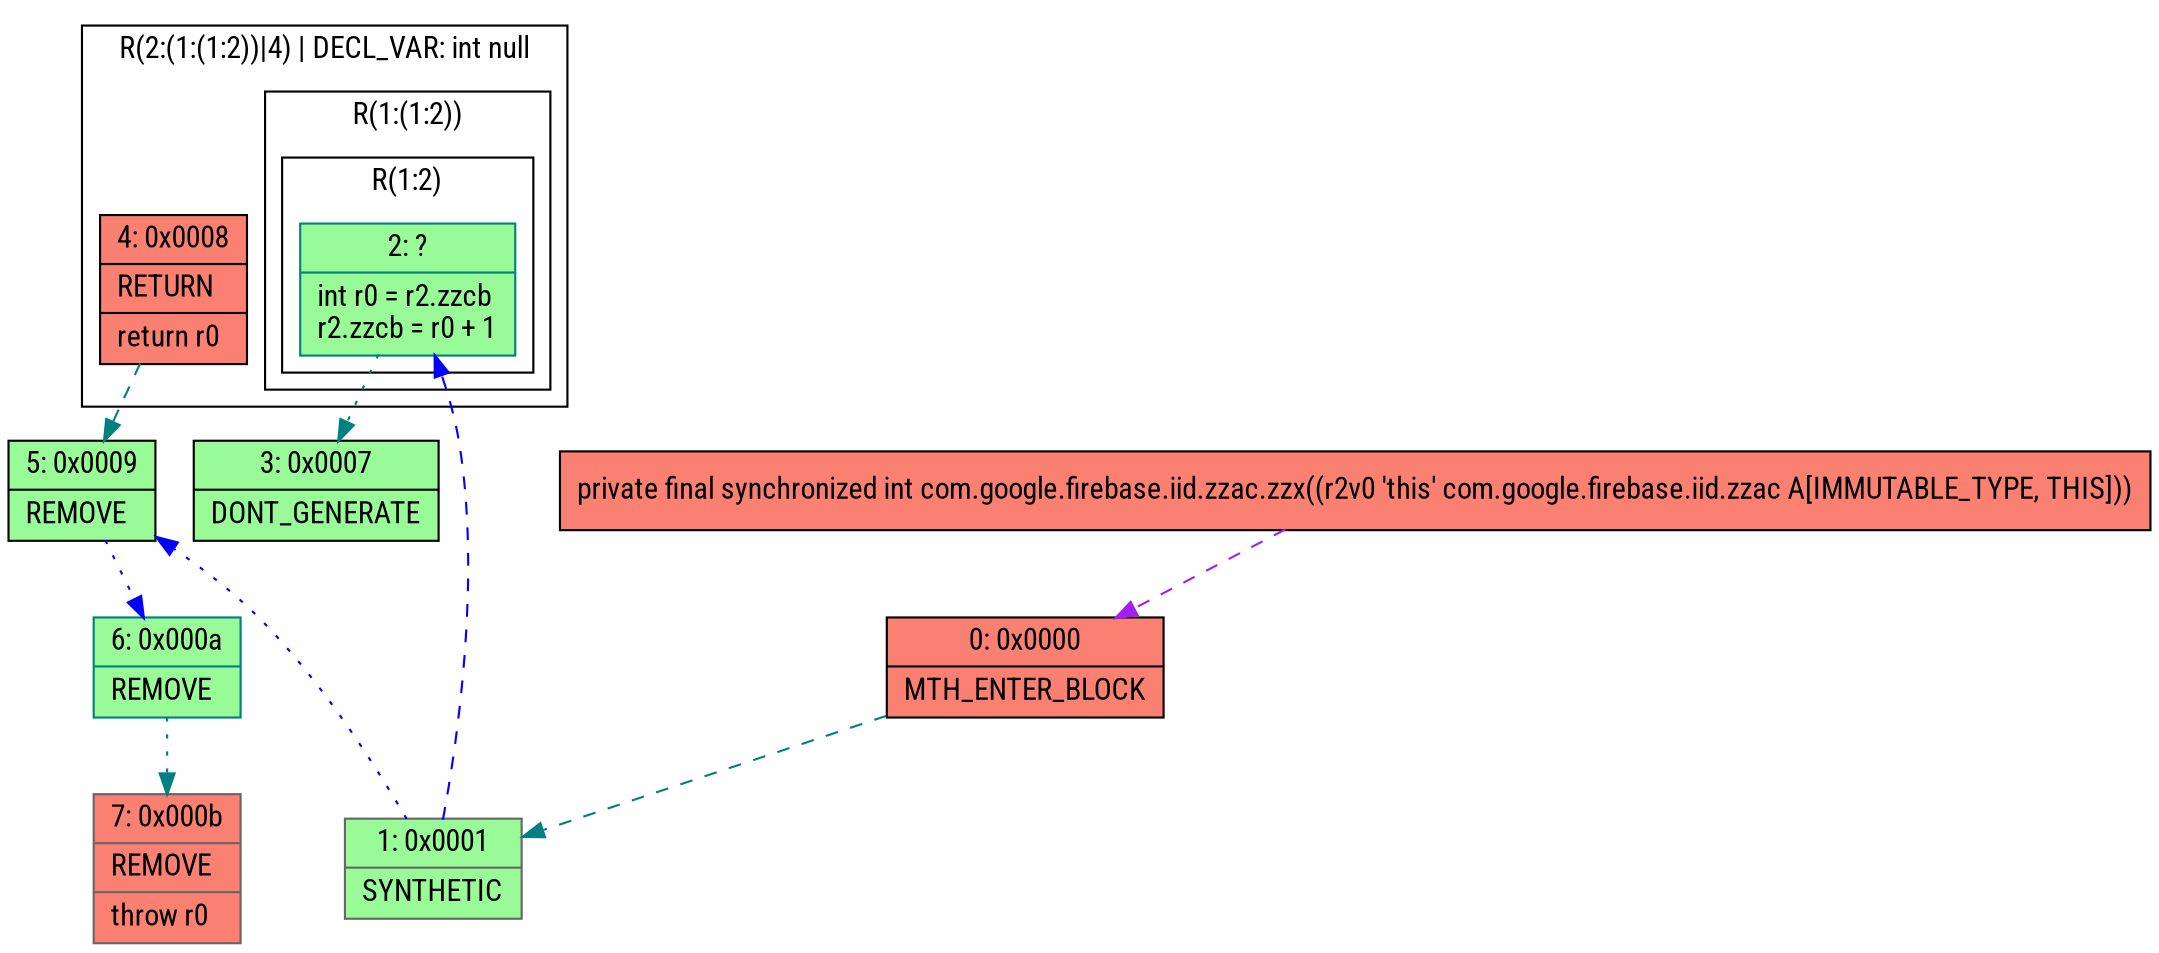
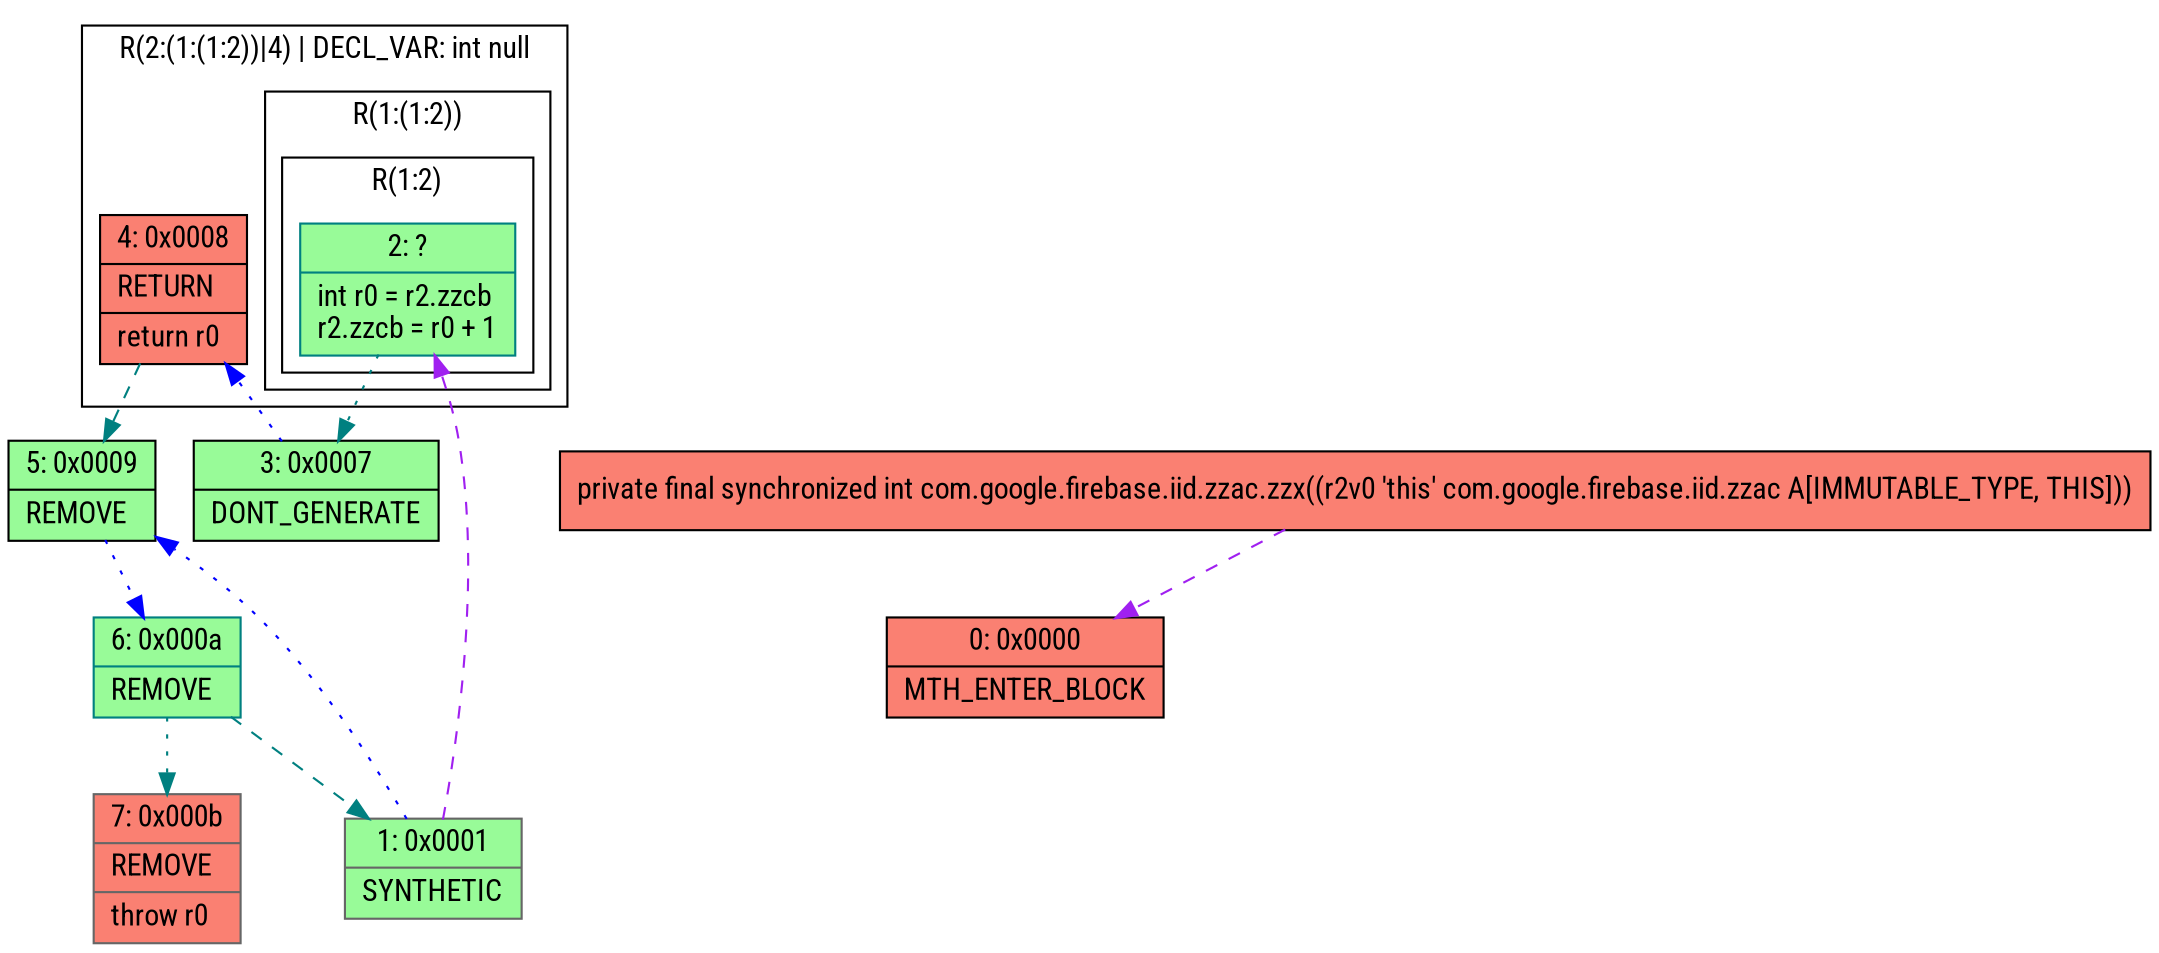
edge "3: 0x0007" -> "4: 0x0008": added
edge "1: 0x0001" -> "2: ?": color blue -> purple
edge "0: 0x0000" -> "1: 0x0001": now "6: 0x000a" -> "1: 0x0001"
